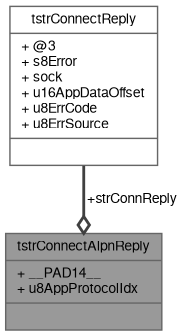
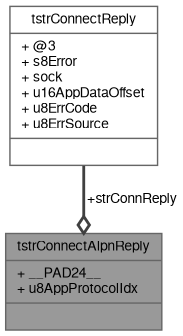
node "tstrConnectAlpnReply": text "+ __PAD14__" -> "+ __PAD24__"
